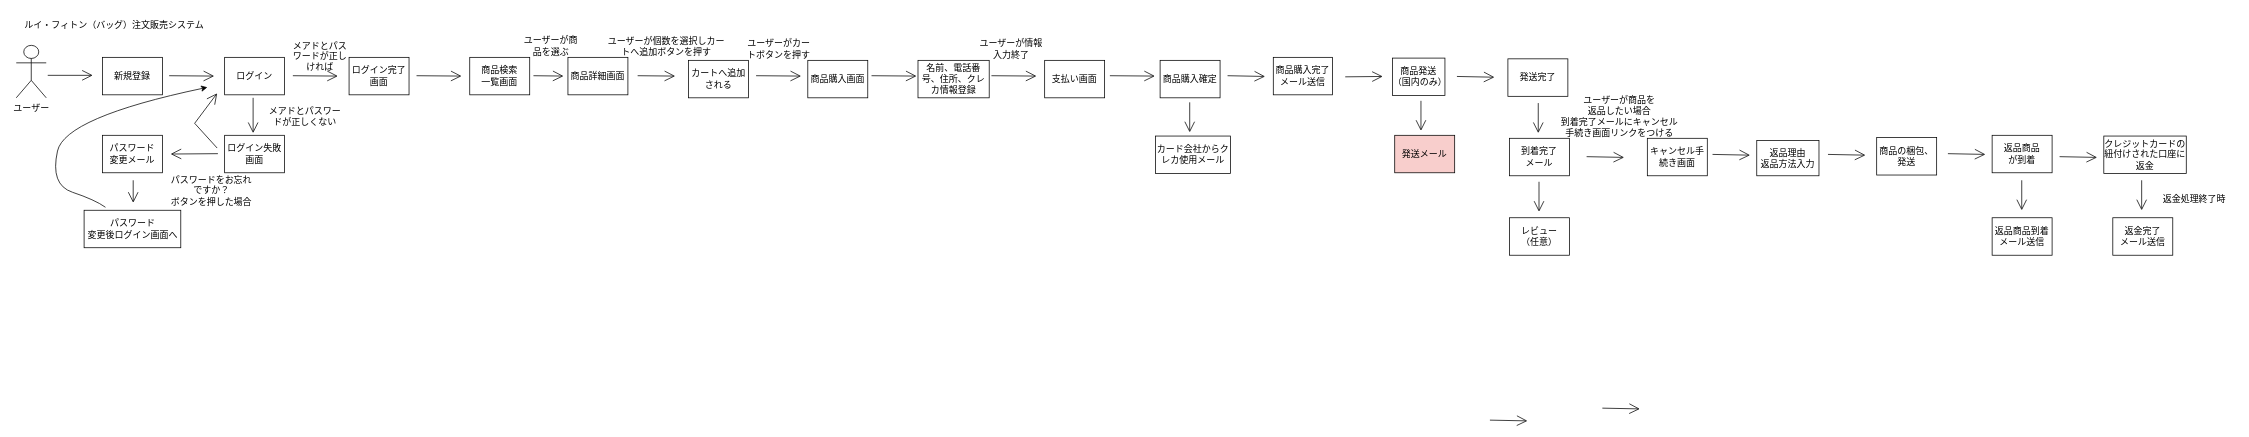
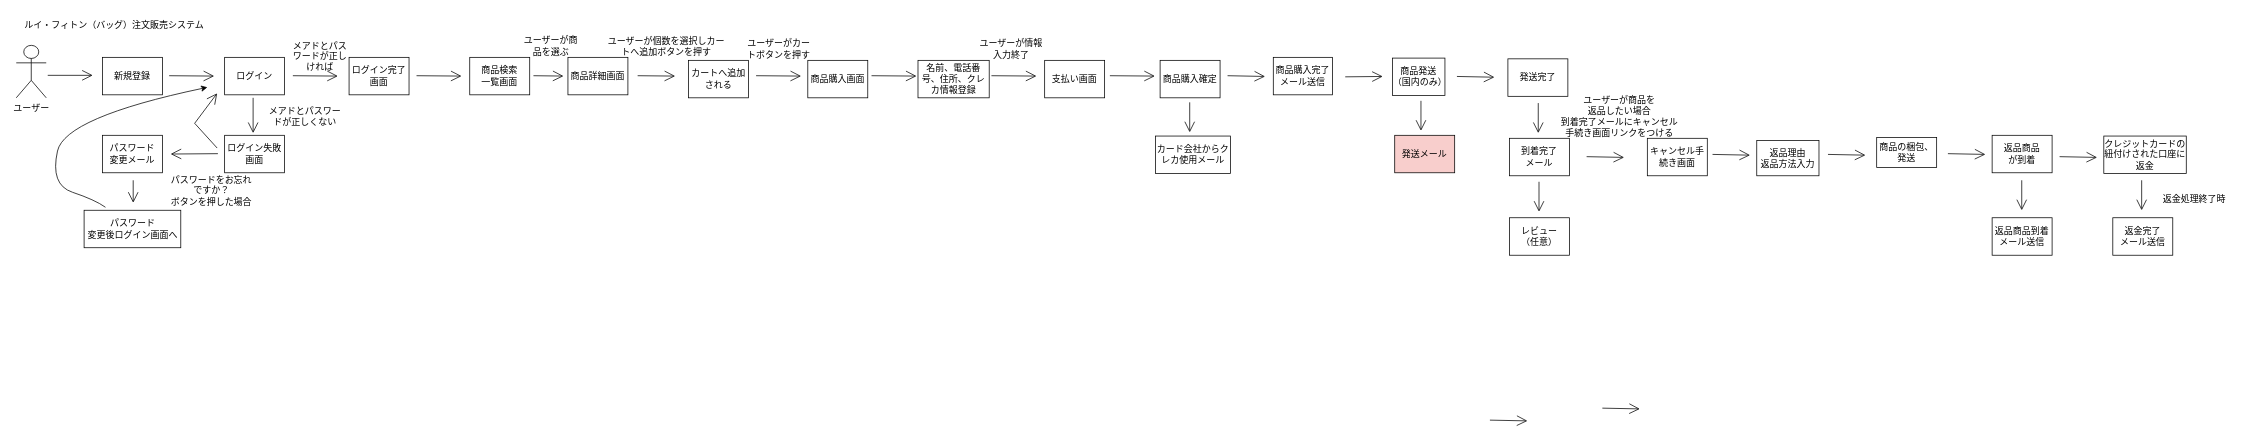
node "商品の梱包、発送": size 60x38 -> 60x30
